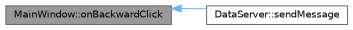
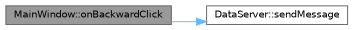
edge "DataServer::sendMessage" -> "MainWindow::onBackwardClick": reversed
